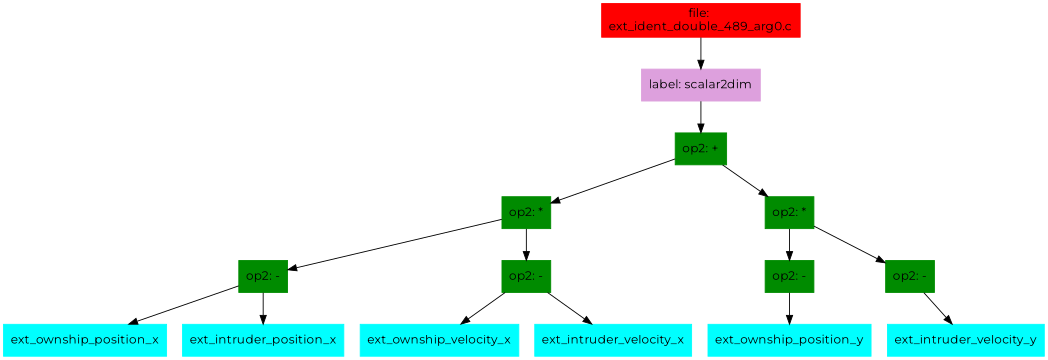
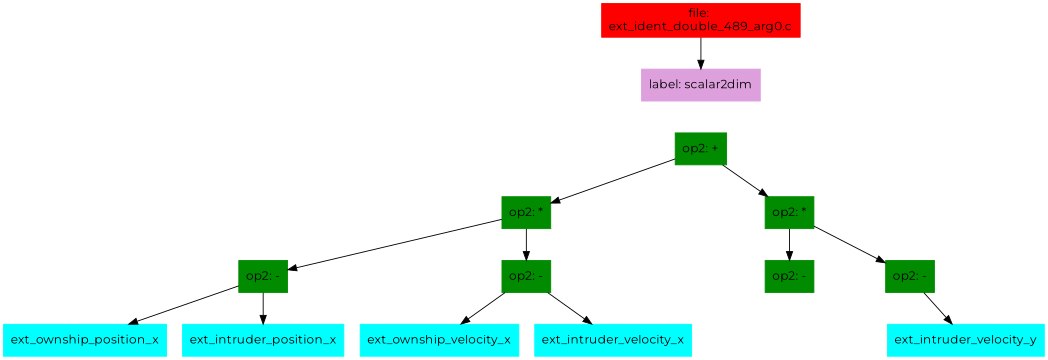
edge "label: scalar2dim" -> "op2: +": removed
node "ext_ownship_position_y": removed
